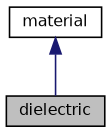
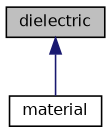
edge "dielectric" -> "material": reversed
